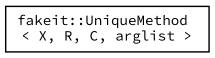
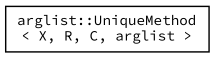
node "fakeit::UniqueMethod < X, R, C, arglist >": label "fakeit::UniqueMethod < X, R, C, arglist >" -> "arglist::UniqueMethod < X, R, C, arglist >"
